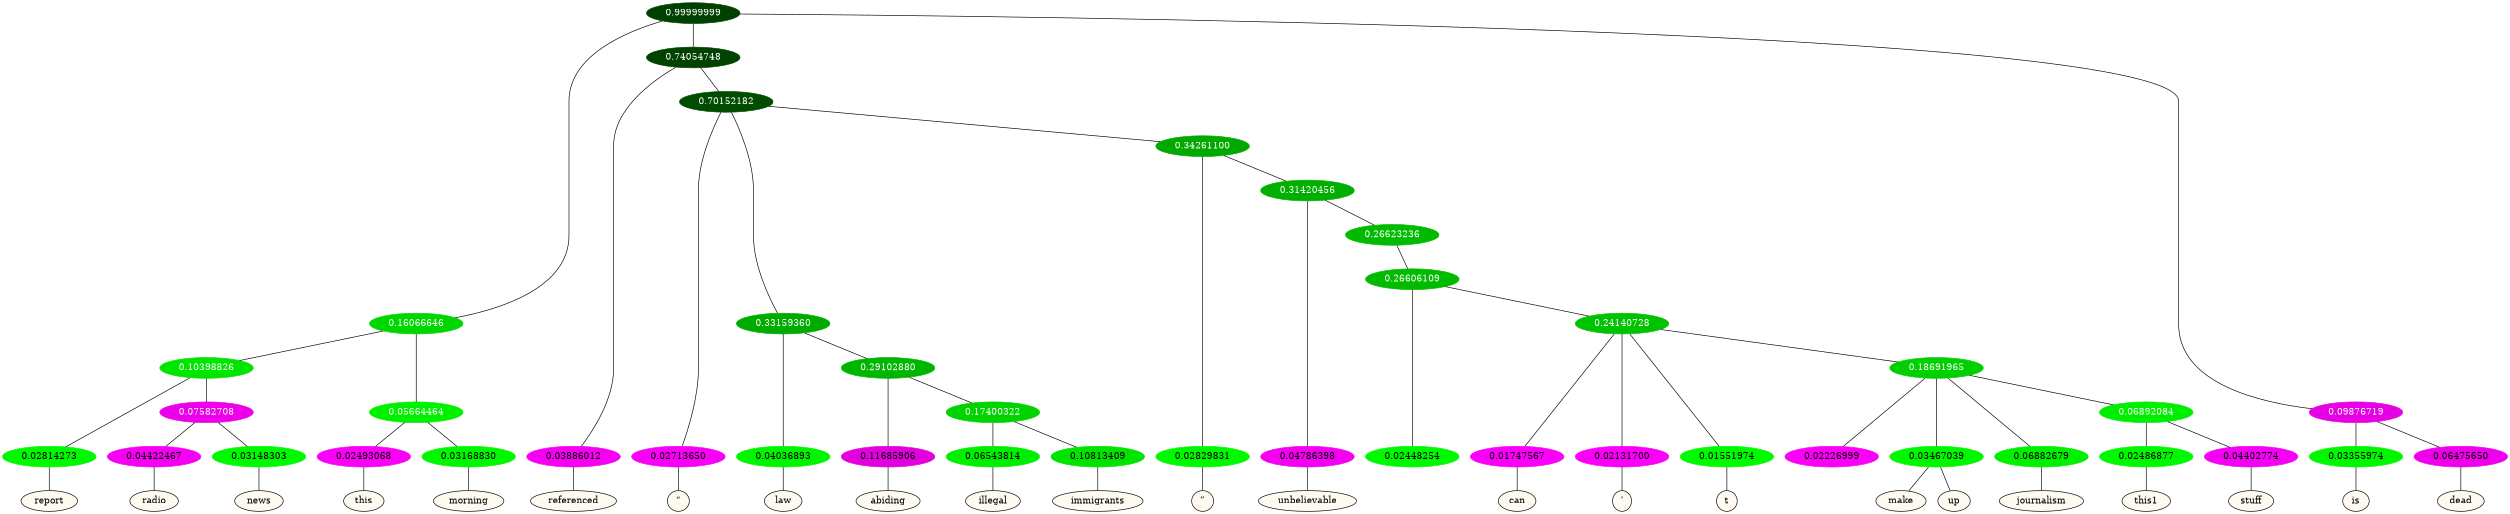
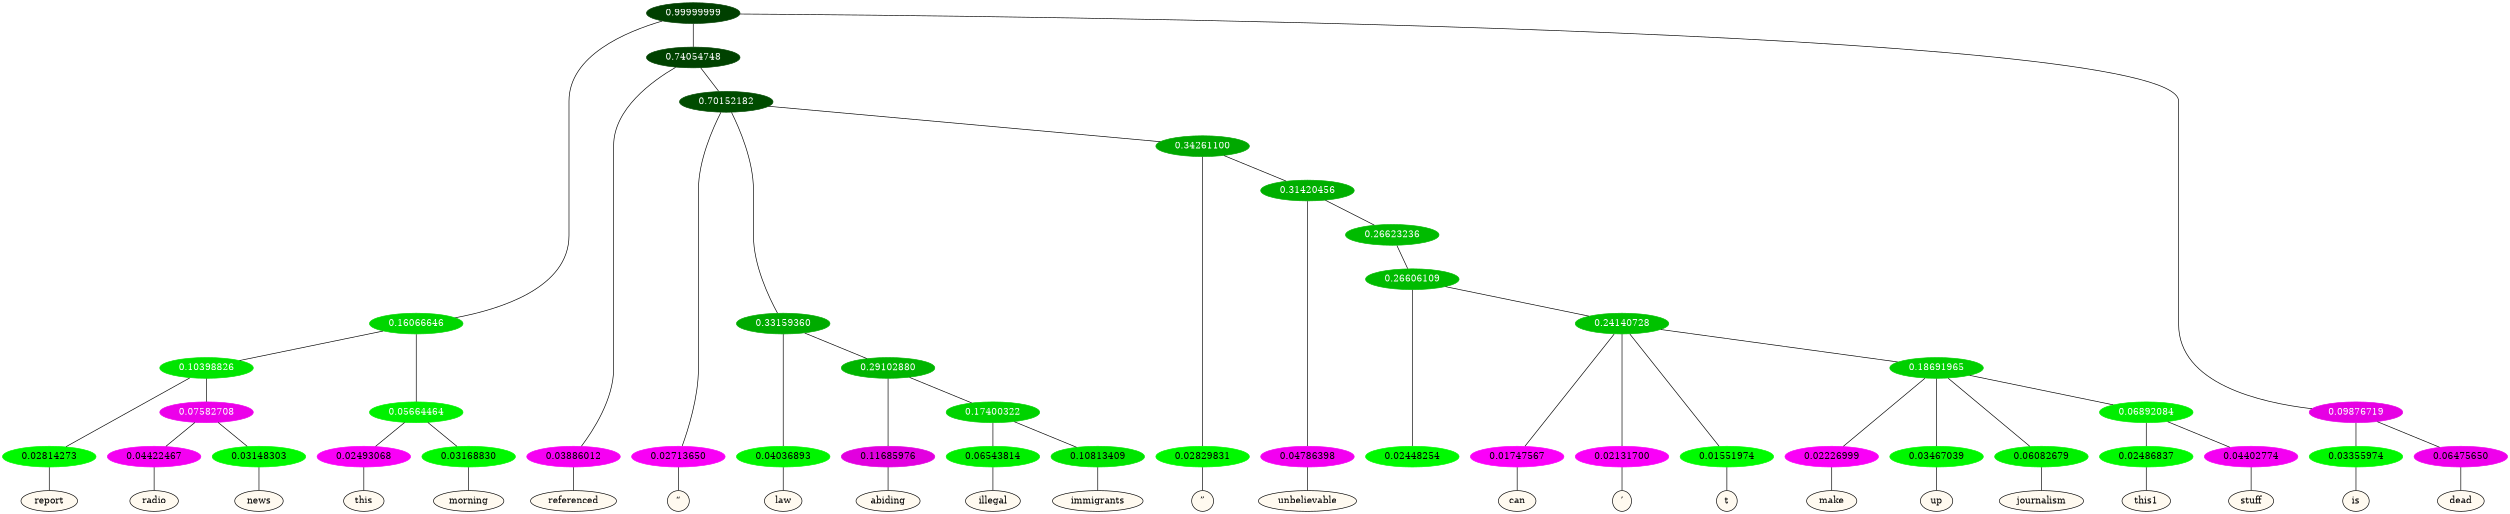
node "0.11685906": label "0.11685906" -> "0.11685976"
node "0.06882679": label "0.06882679" -> "0.06082679"
node "0.02486877": label "0.02486877" -> "0.02486837"
edge "0.03467039" -- "make": now "0.02226999" -- "make"
